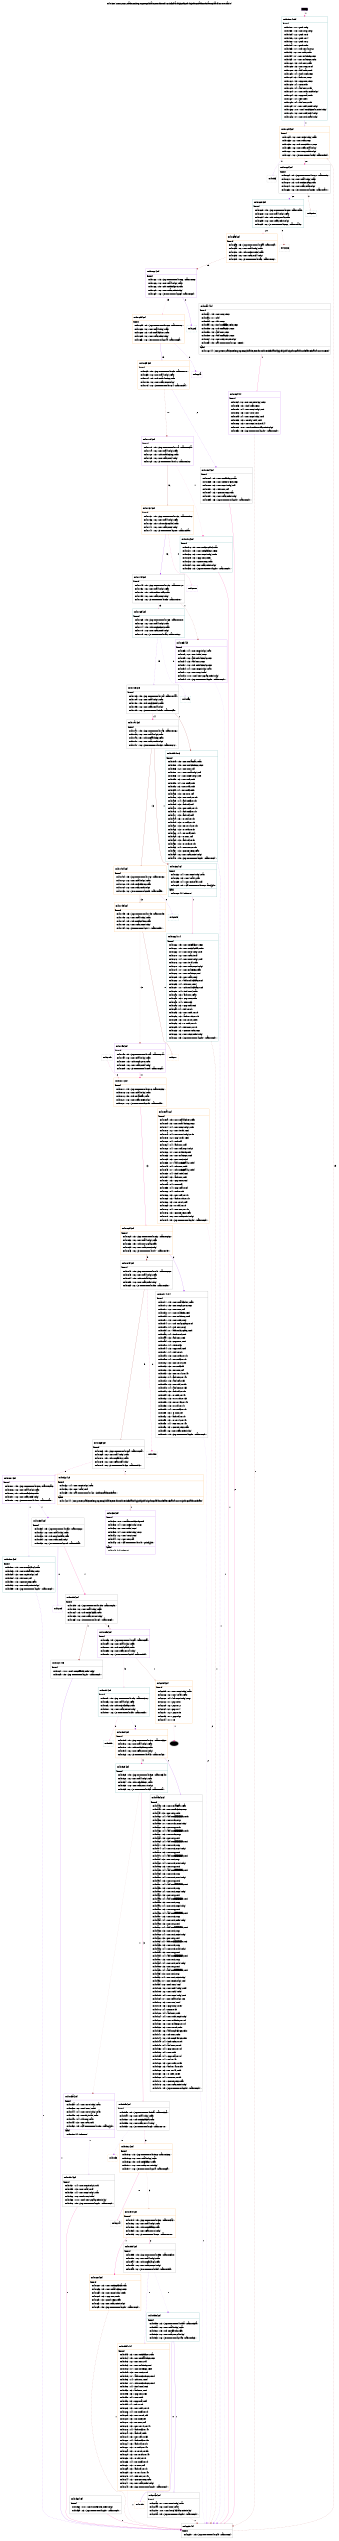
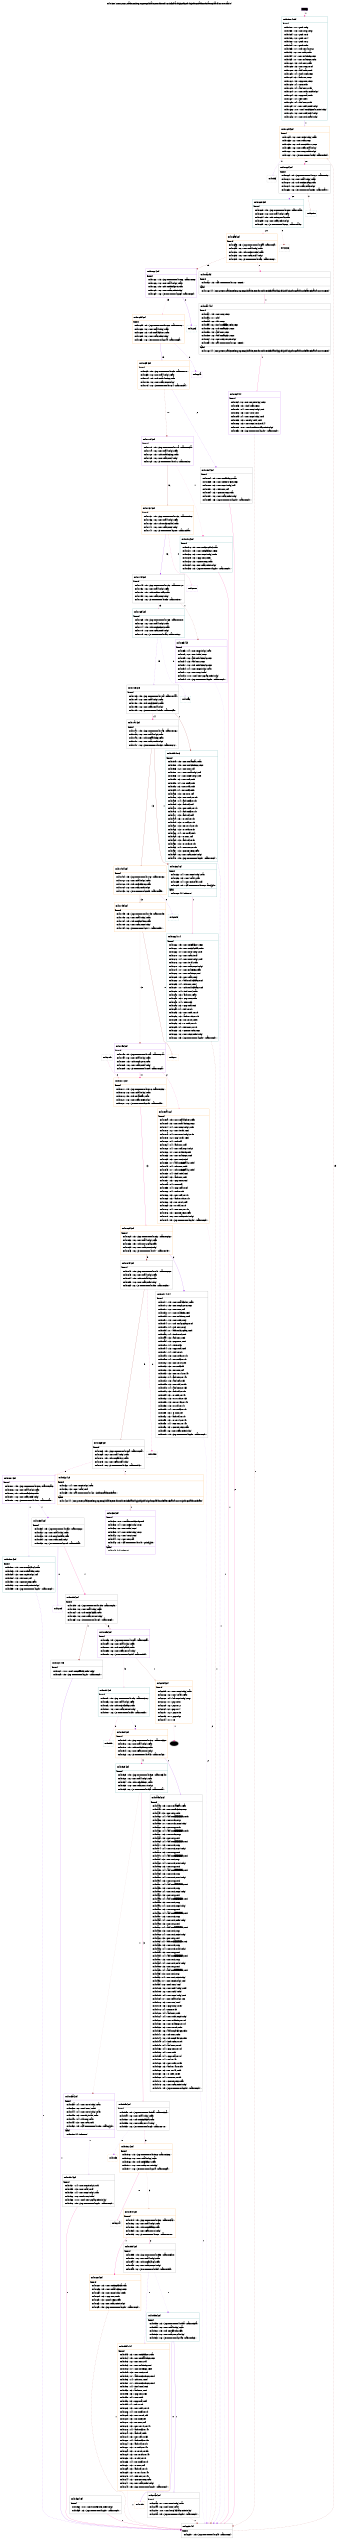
node "0x401ea2 [5]": added
edge "0x4017f5 [28]" -> "0x401e0a [122]": added, label "2"
